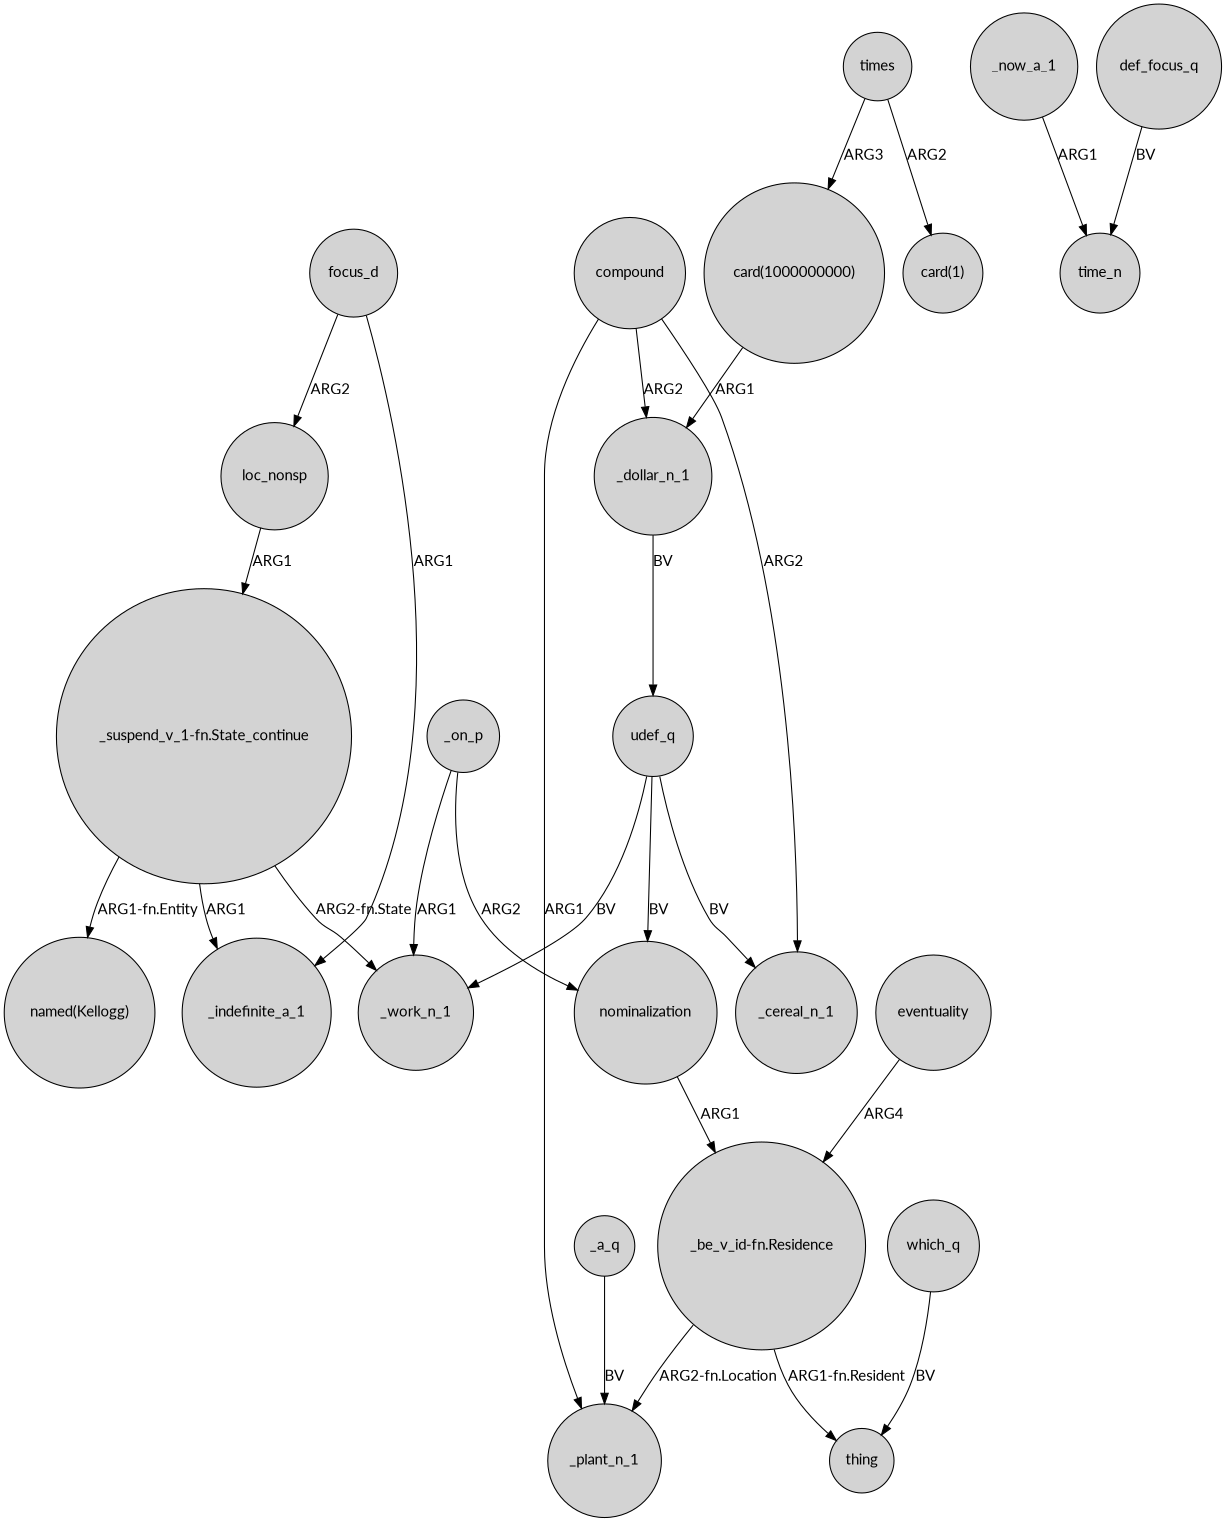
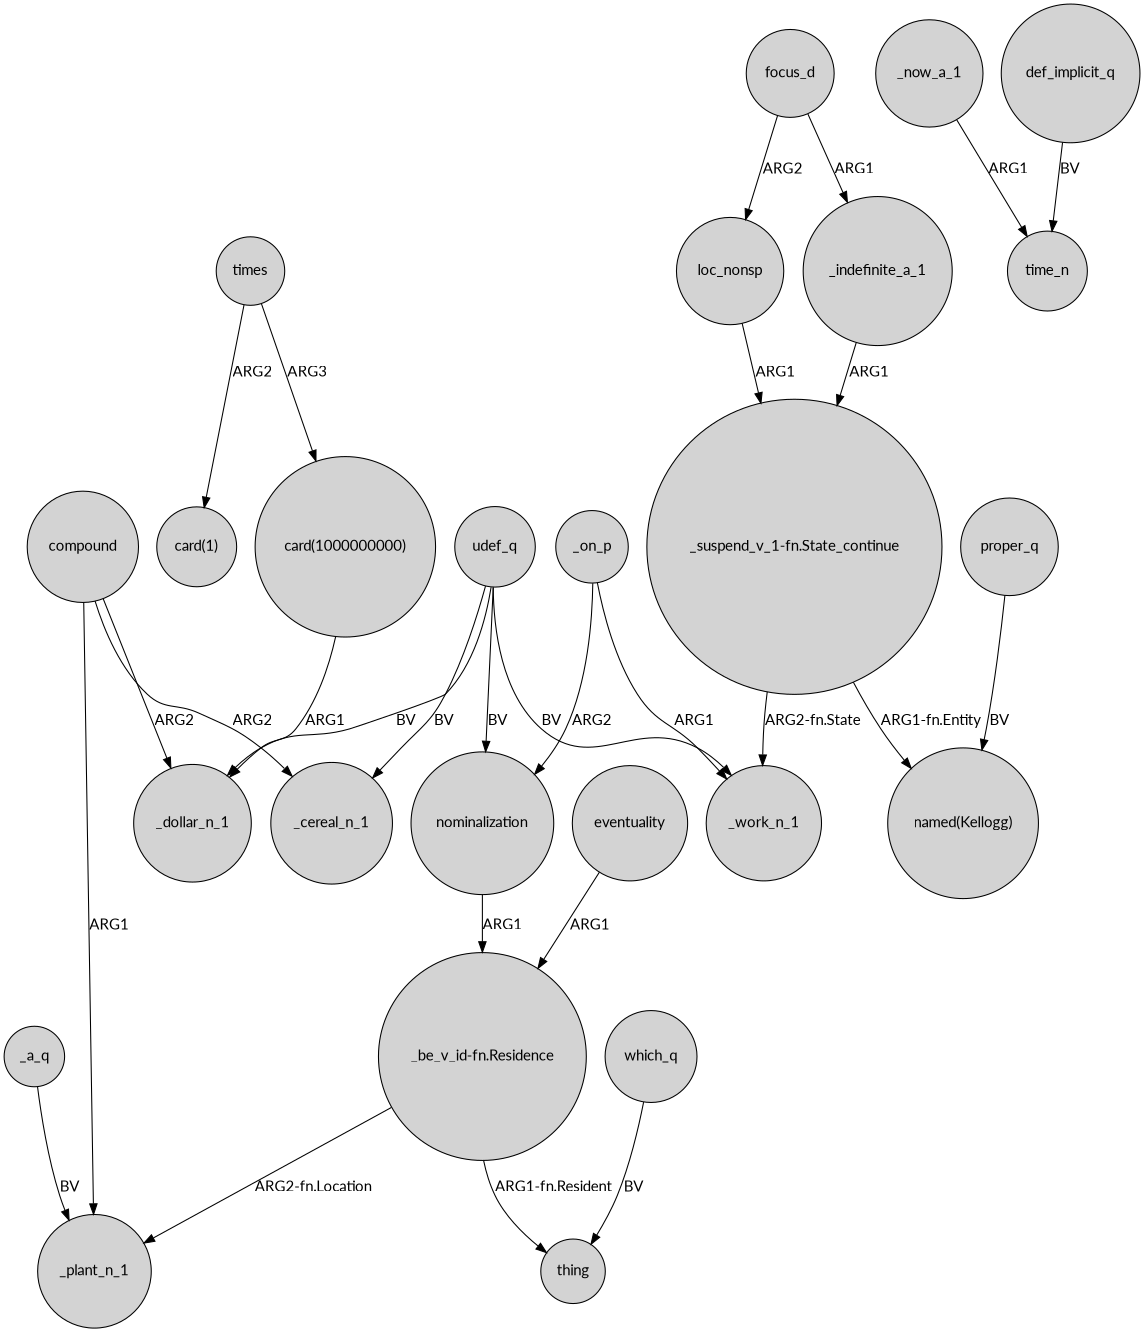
node "def_focus_q": label "def_focus_q" -> "def_implicit_q"
node "proper_q": added
edge "_dollar_n_1" -> "udef_q": reversed
edge "_suspend_v_1-fn.State_continue" -> "_indefinite_a_1": reversed
edge "eventuality" -> "_be_v_id-fn.Residence": label "ARG4" -> "ARG1"
